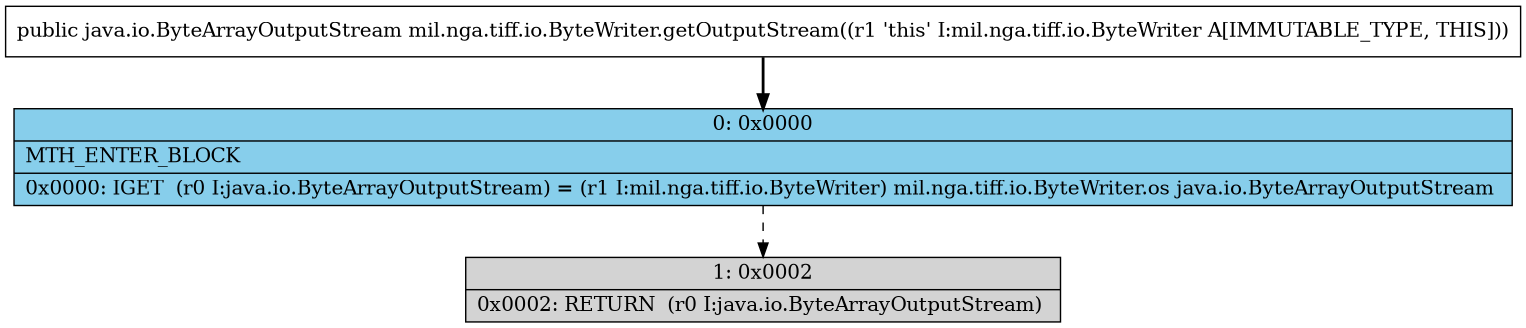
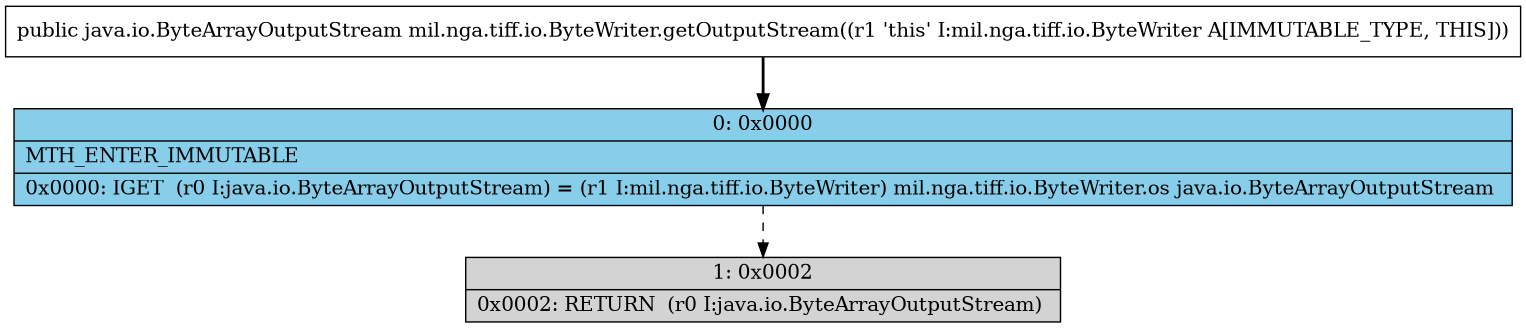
node "0: 0x0000": text "MTH_ENTER_BLOCK" -> "MTH_ENTER_IMMUTABLE"
